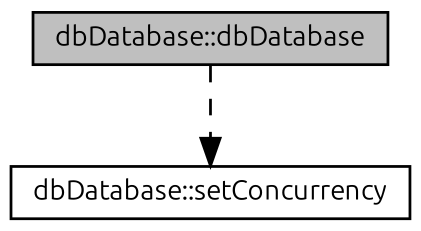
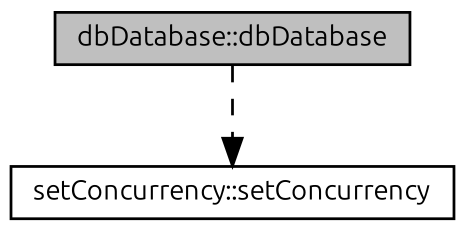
node "dbDatabase::setConcurrency": label "dbDatabase::setConcurrency" -> "setConcurrency::setConcurrency"
